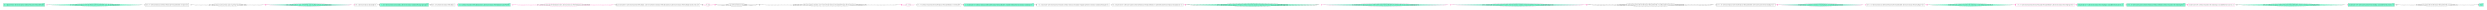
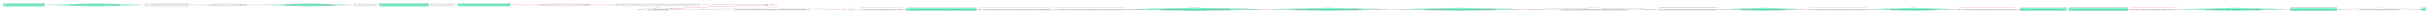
edge "r9 = $r6" -> "$r10 = new selectionresolution.ClassData": reversed
